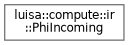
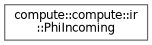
node "luisa::compute::ir ::PhiIncoming": label "luisa::compute::ir ::PhiIncoming" -> "compute::compute::ir ::PhiIncoming"
